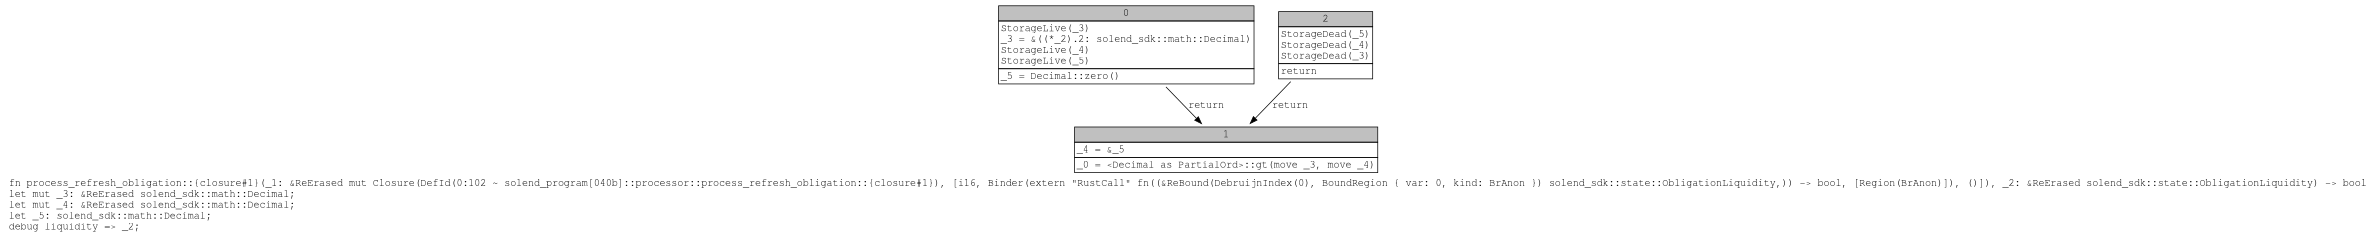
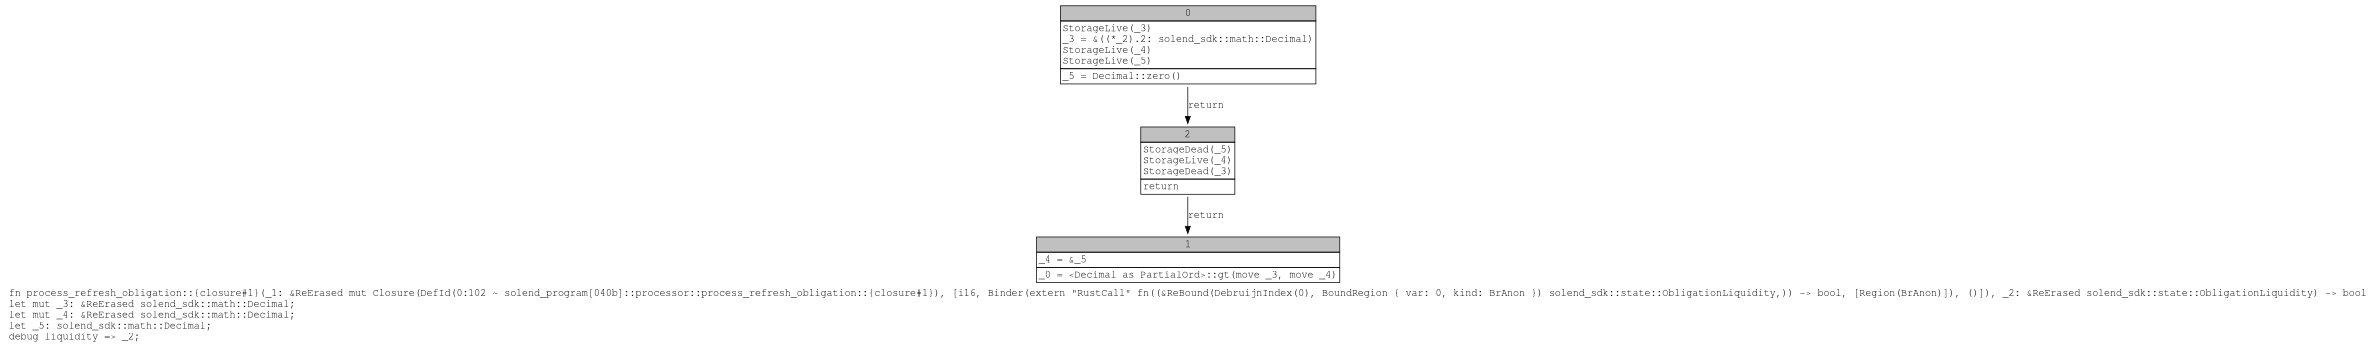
node "2": text "StorageDead(_4)" -> "StorageLive(_4)"
edge "0" -> "1": now "0" -> "2"
